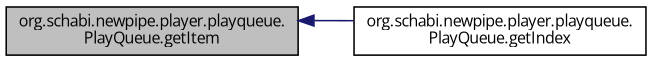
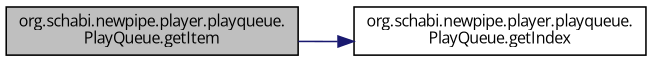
edge "org.schabi.newpipe.player.playqueue. PlayQueue.getIndex" -> "org.schabi.newpipe.player.playqueue. PlayQueue.getItem": reversed
